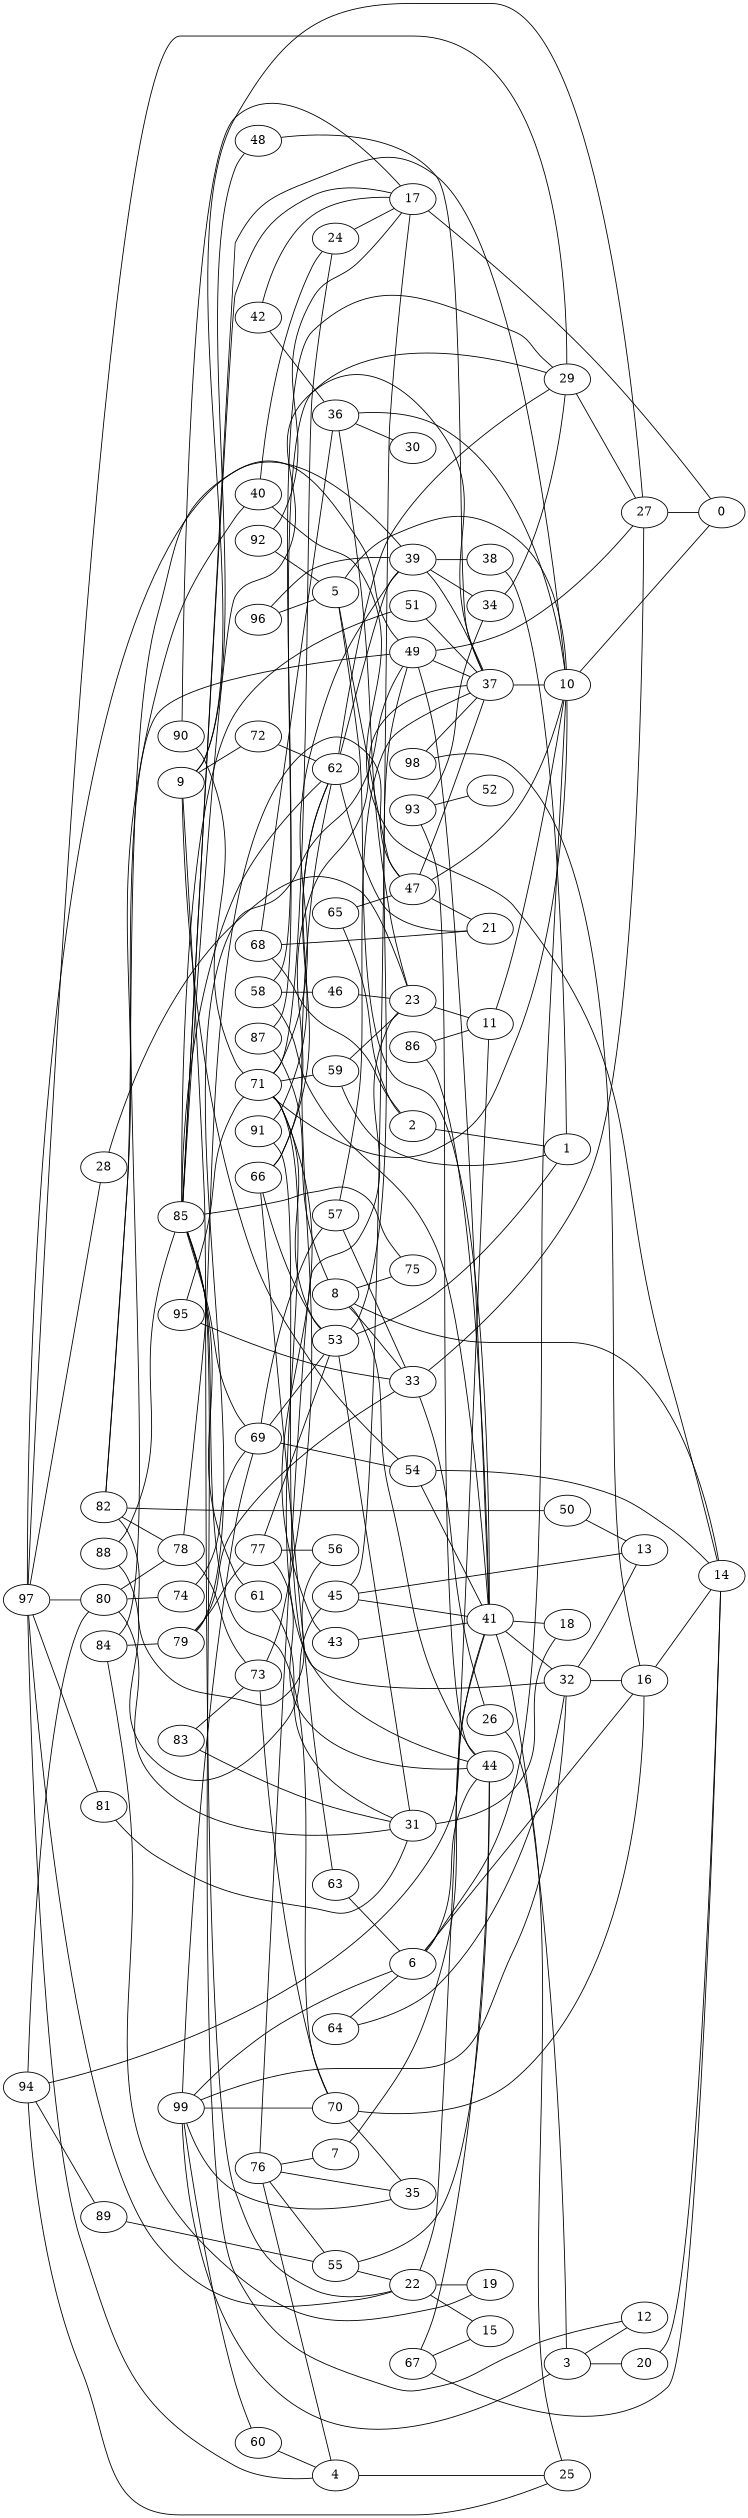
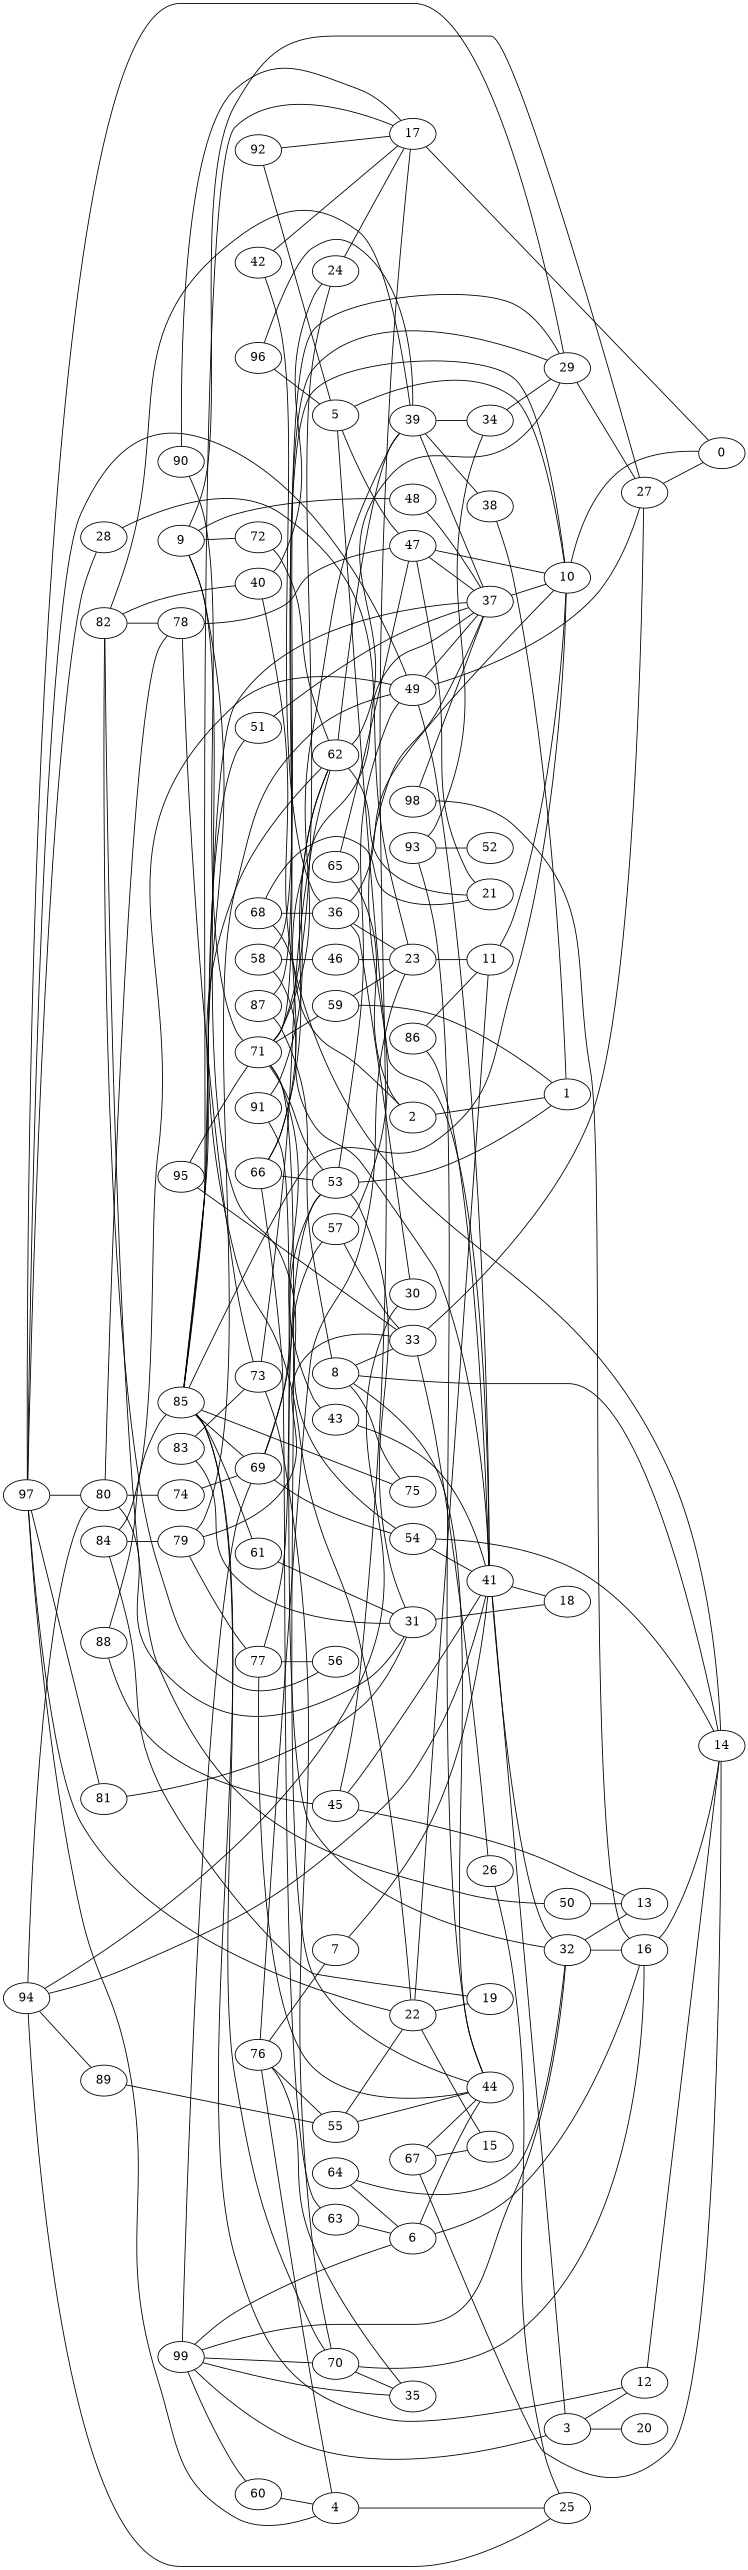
edge "10" -- "6": removed
edge "30" -- "94": added
edge "14" -- "20": now "14" -- "12"
